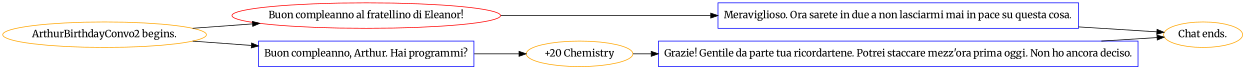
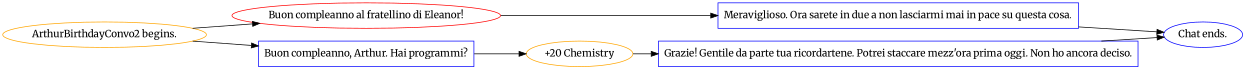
node "Chat ends.": color orange -> blue
